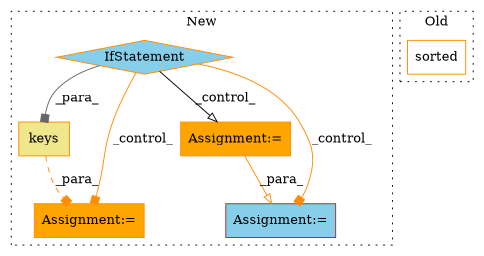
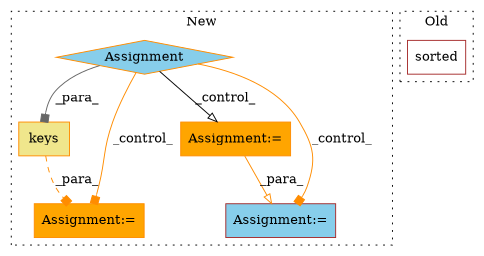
node "IfStatement": label "IfStatement" -> "Assignment"
node "sorted": color darkorange -> brown
